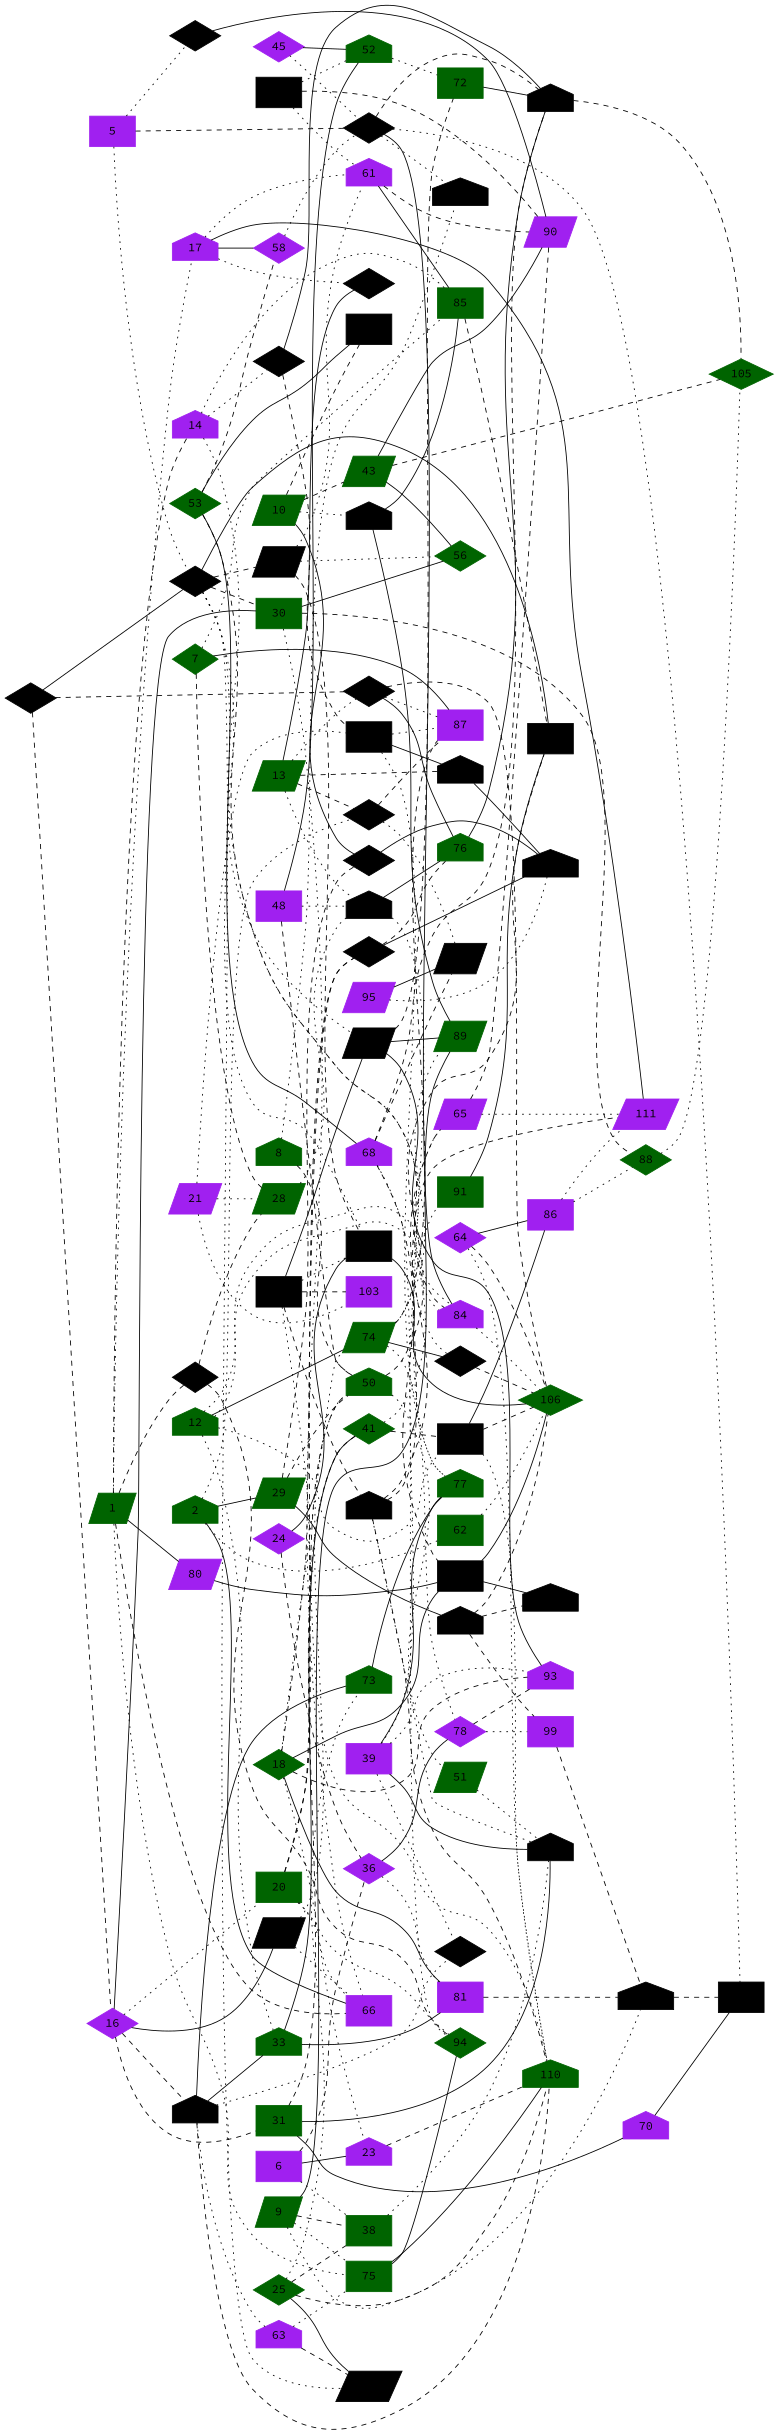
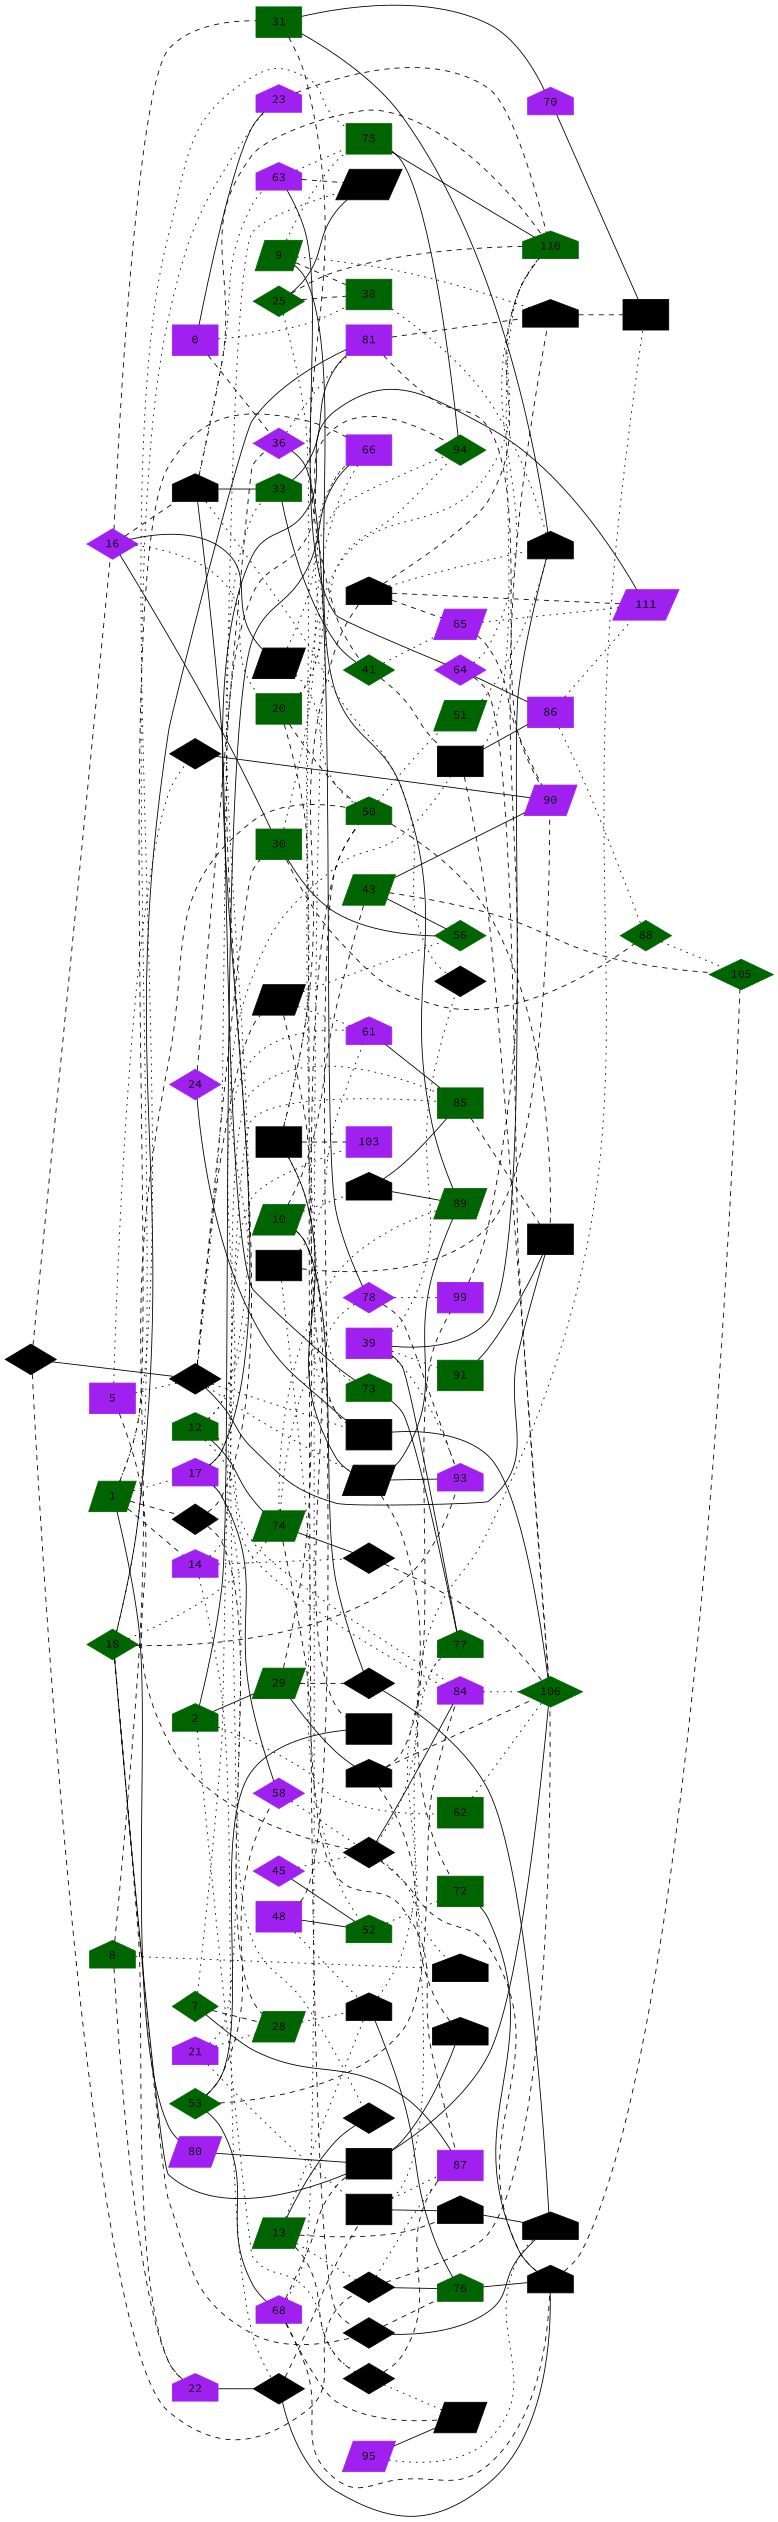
edge "61" -- "90": now "81" -- "90"
edge "63" -- "64": added
node "21": shape parallelogram -> house
node "6": label "6" -> "0"
node "22": added
